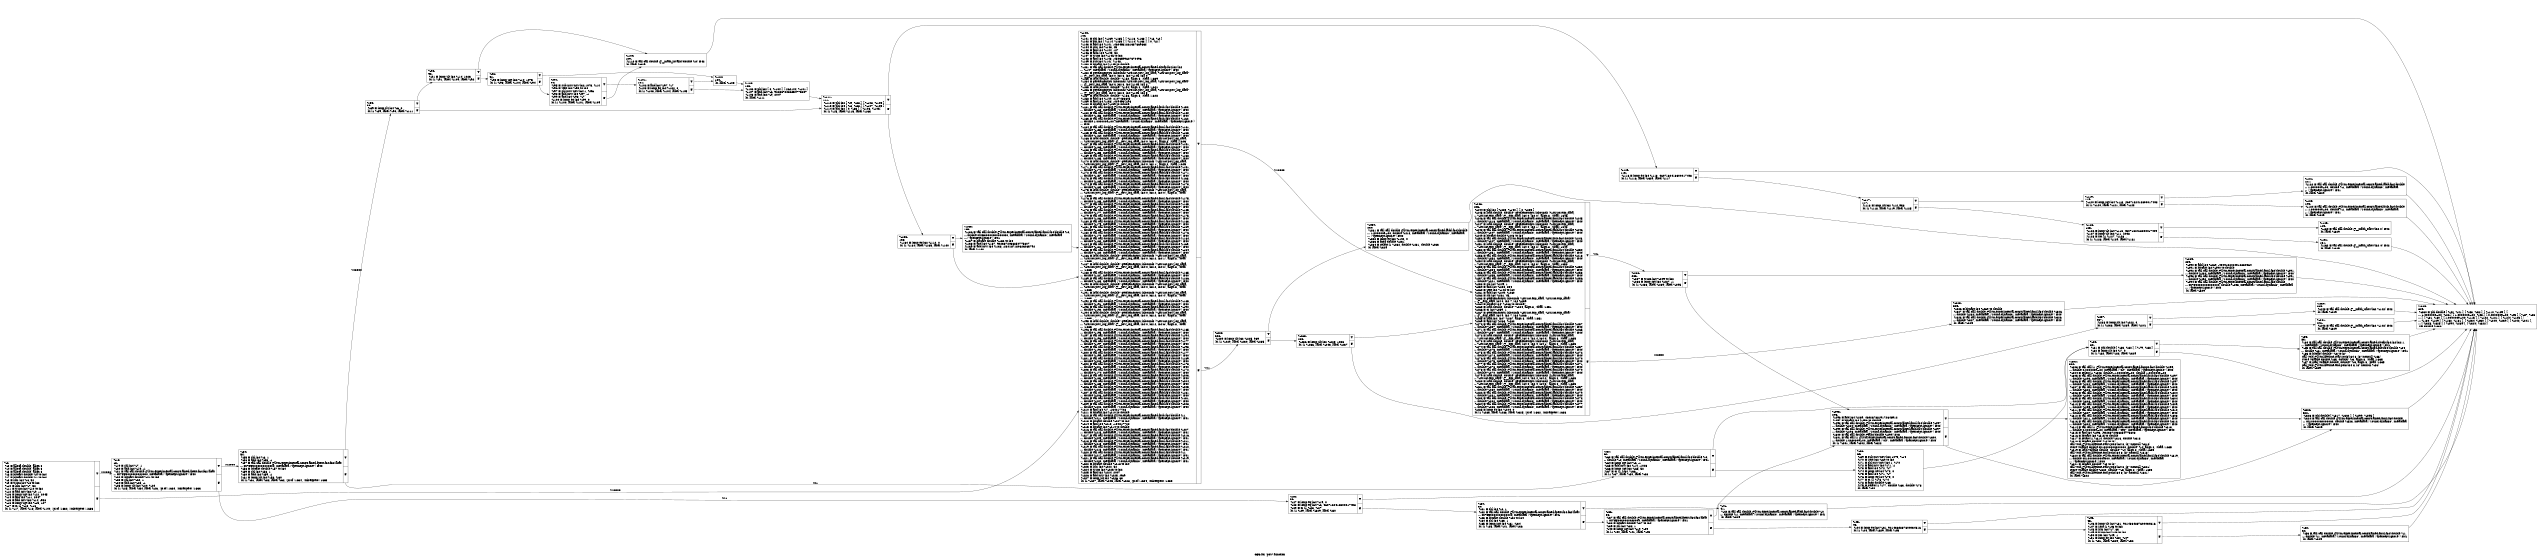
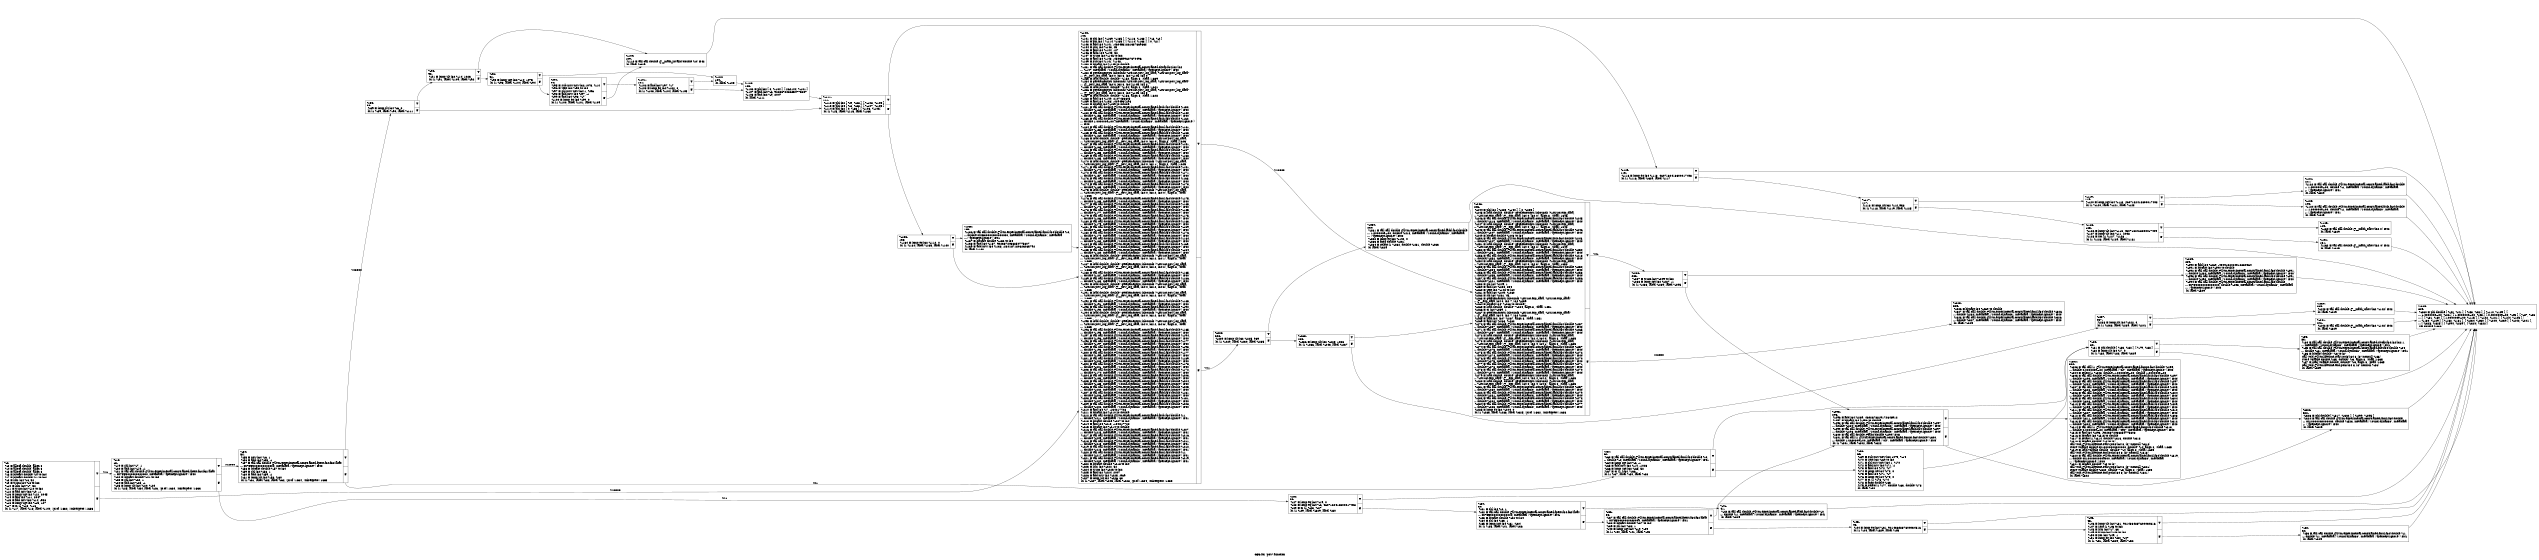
edge "%325:" -> "%329:": removed
node "%54:": text "%55 = shl i64 %6, 1" -> "%55 = nsw i64 %6, 1"
edge "%2:" -> "%18:": label "W:2000" -> "W:1"
